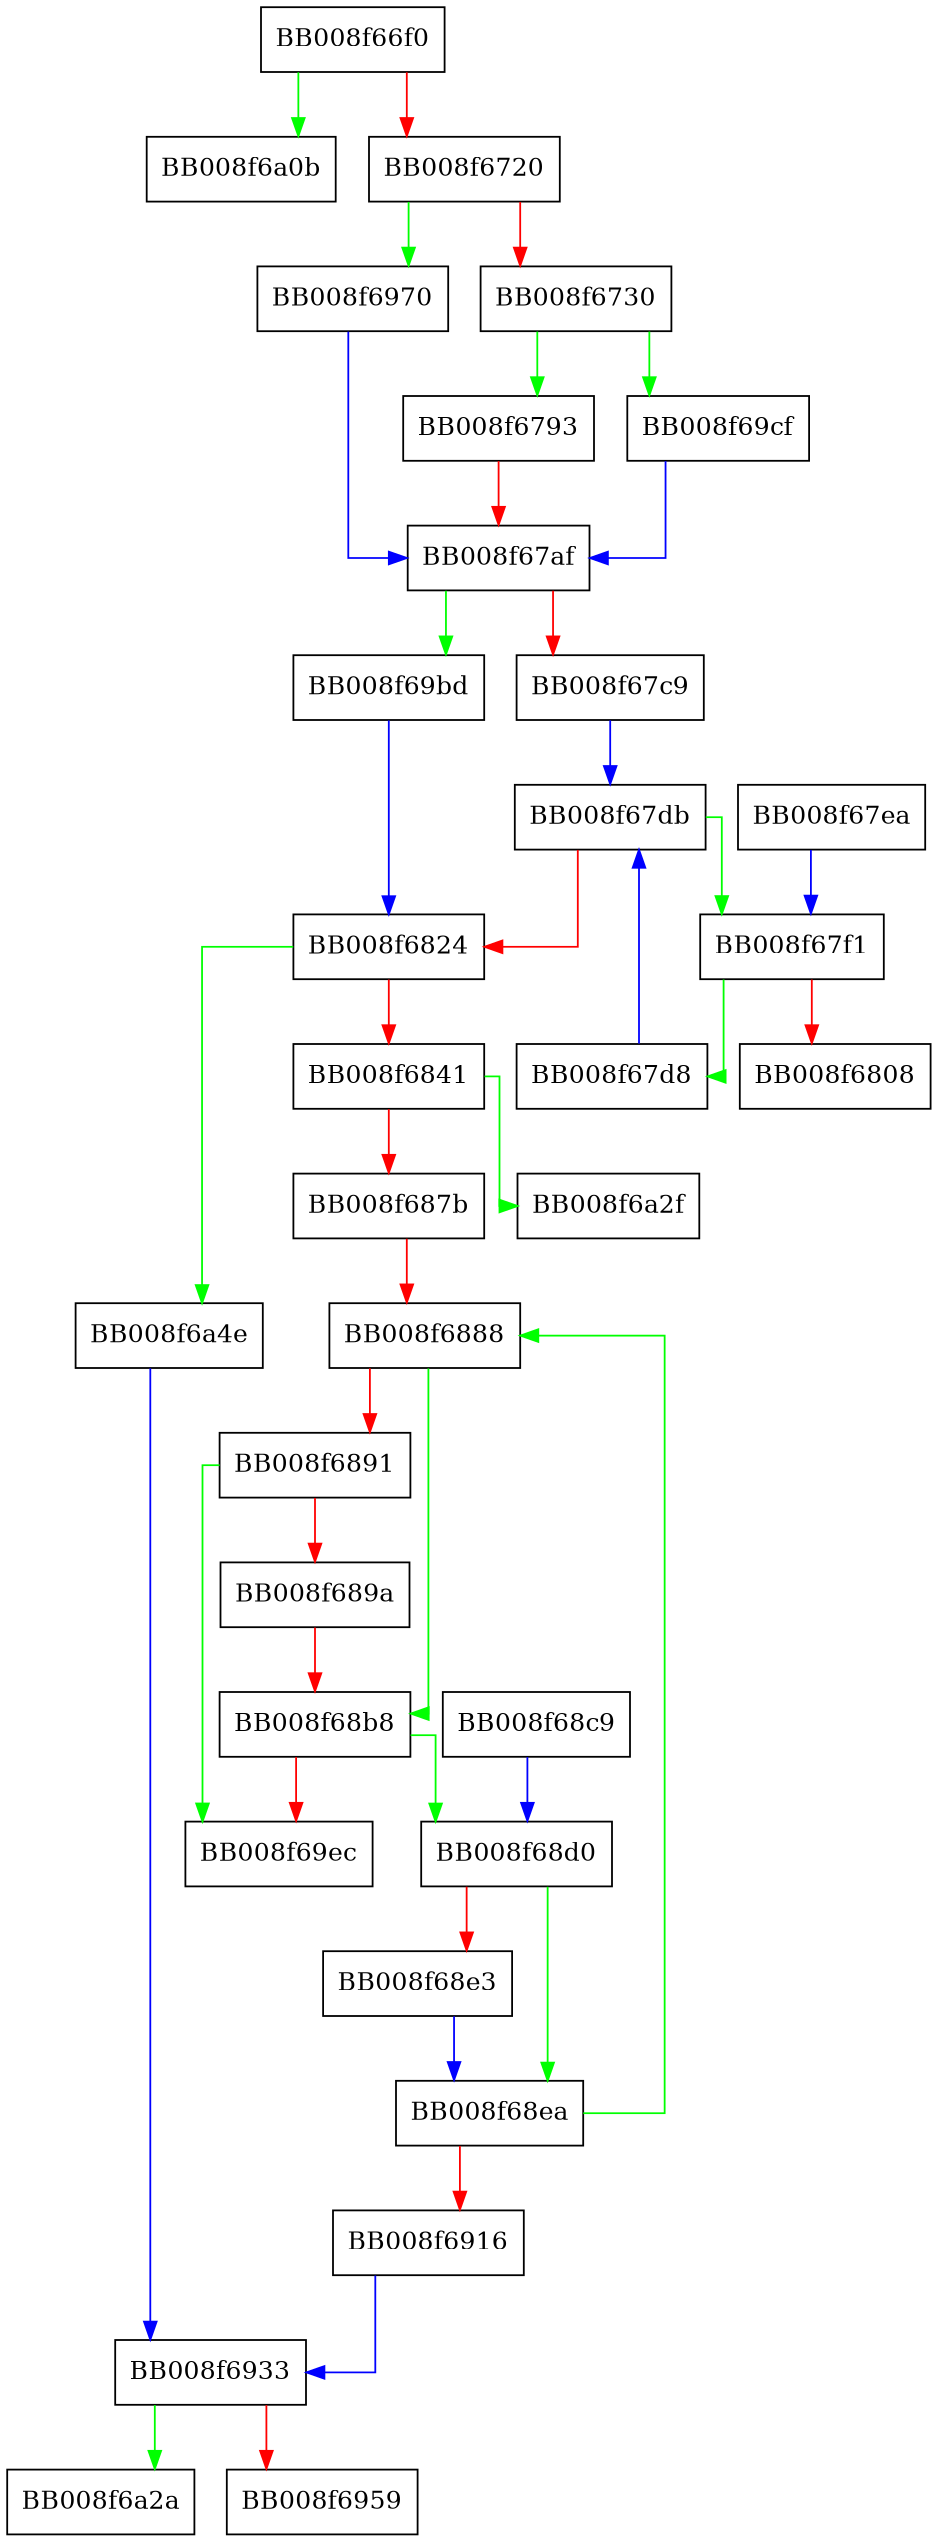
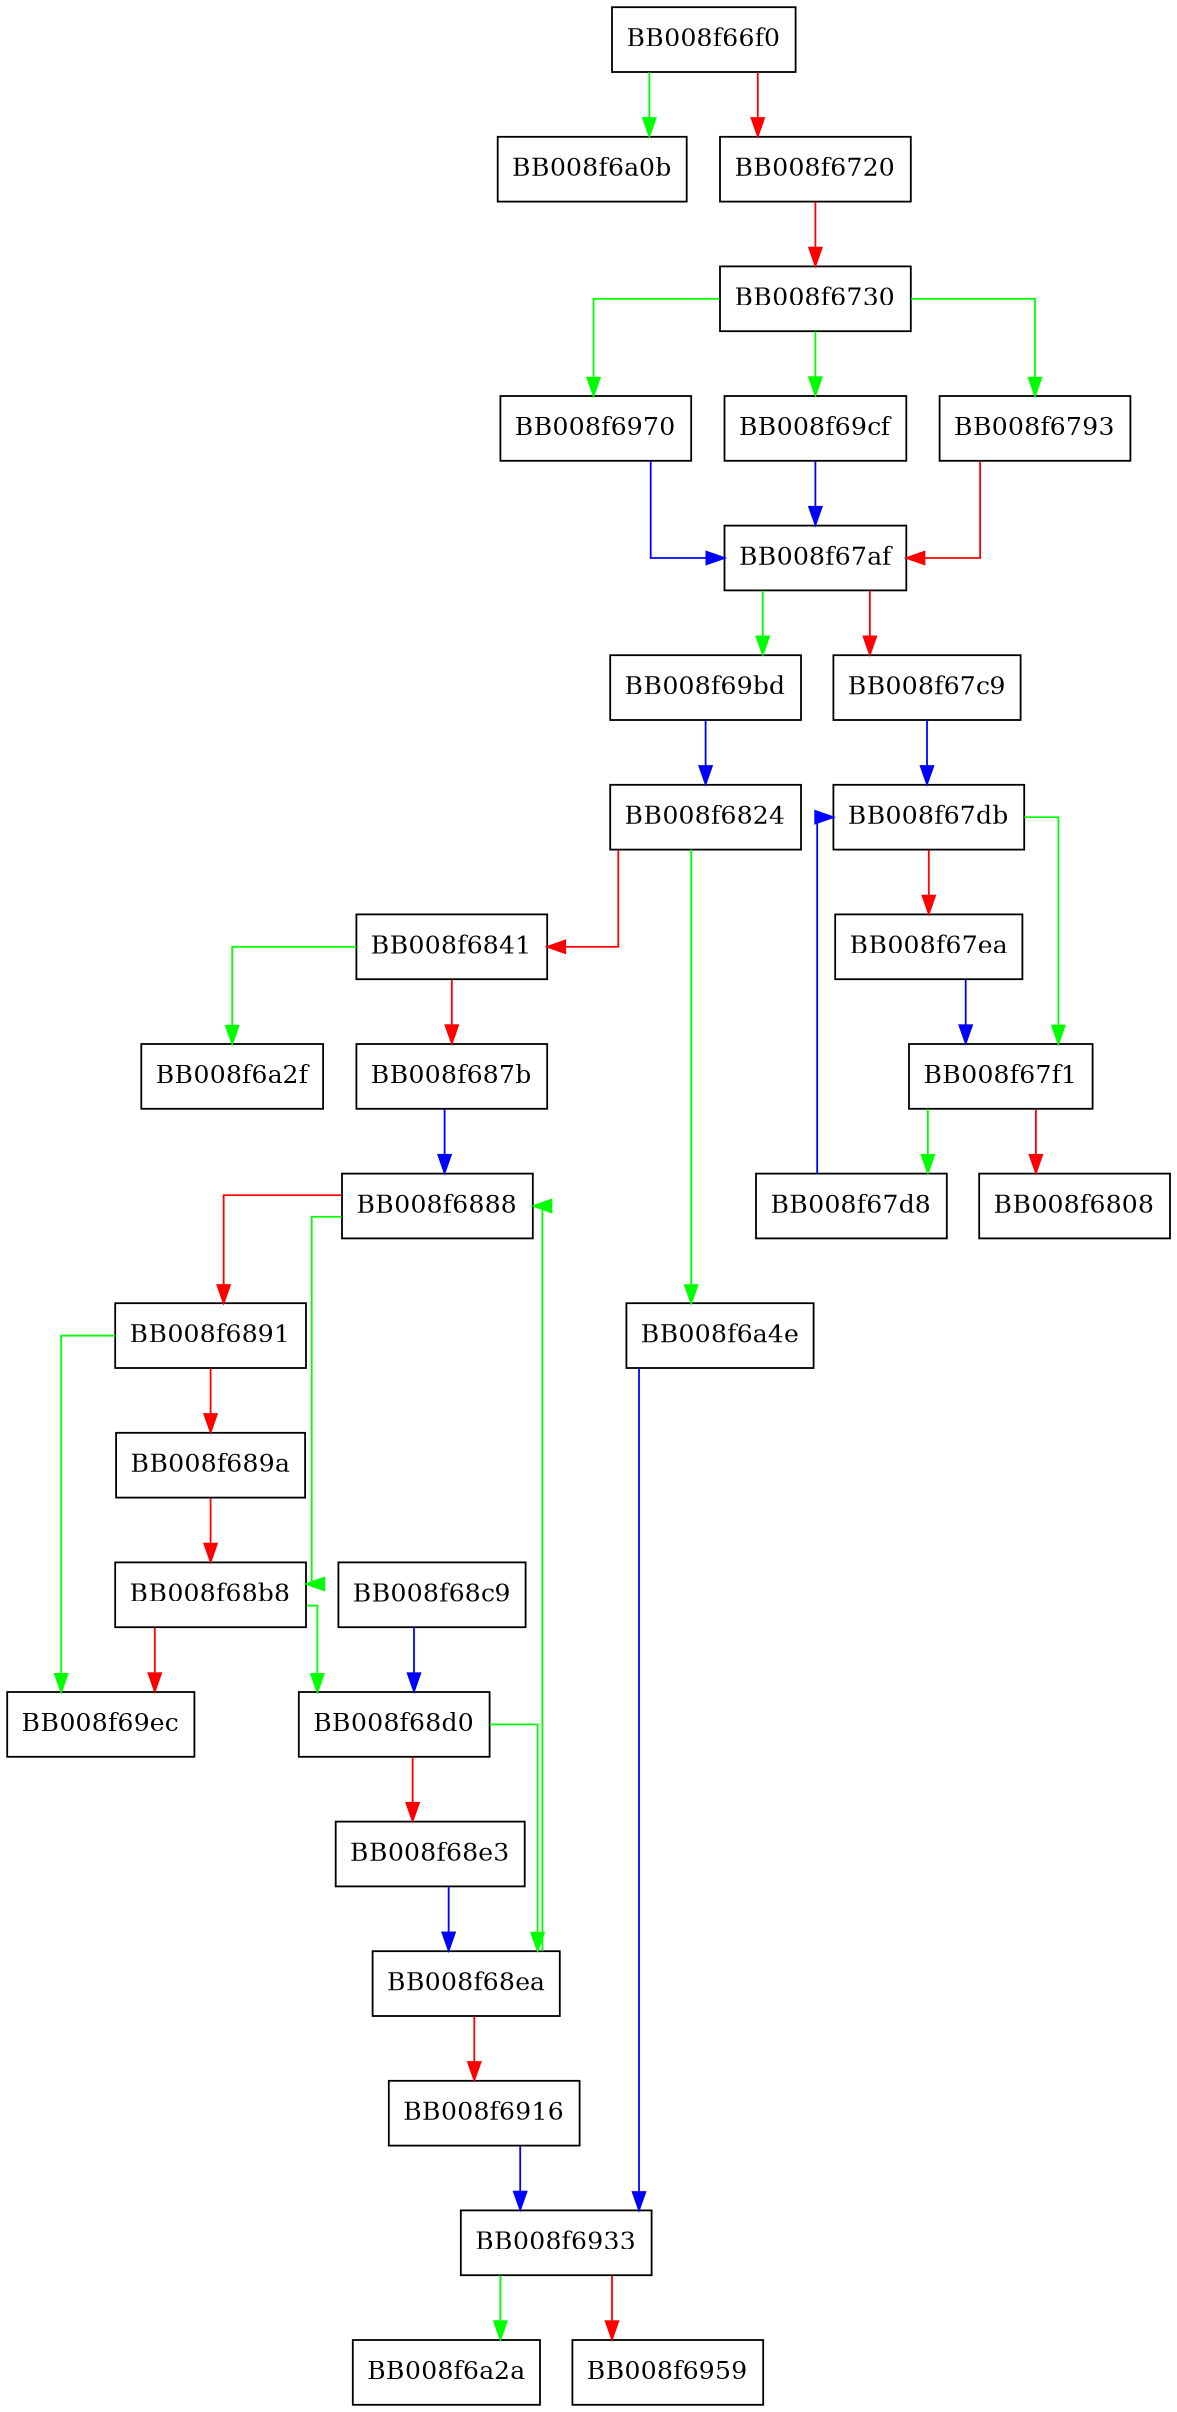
edge "BB008f6720" -> "BB008f6970": now "BB008f6730" -> "BB008f6970"
edge "BB008f67db" -> "BB008f6824": now "BB008f67db" -> "BB008f67ea"
edge "BB008f687b" -> "BB008f6888": color red -> blue
